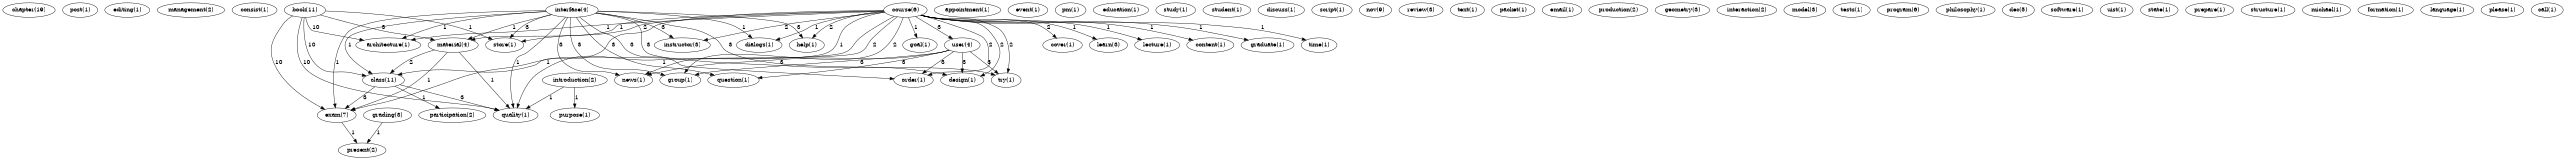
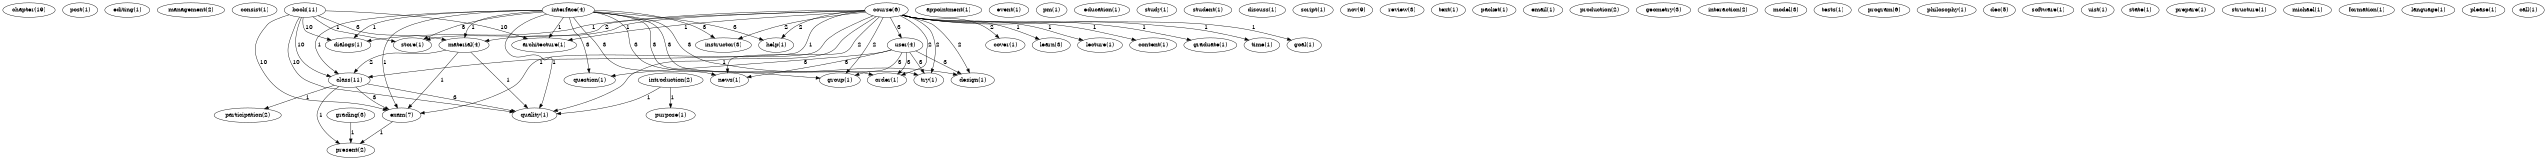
edge "book(11)" -> "dialogs(1)": added, label "10"
edge "class(11)" -> "present(2)": added, label "1"
